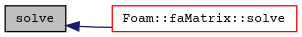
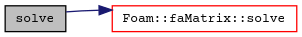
edge "Foam::faMatrix::solve" -> "solve": reversed
